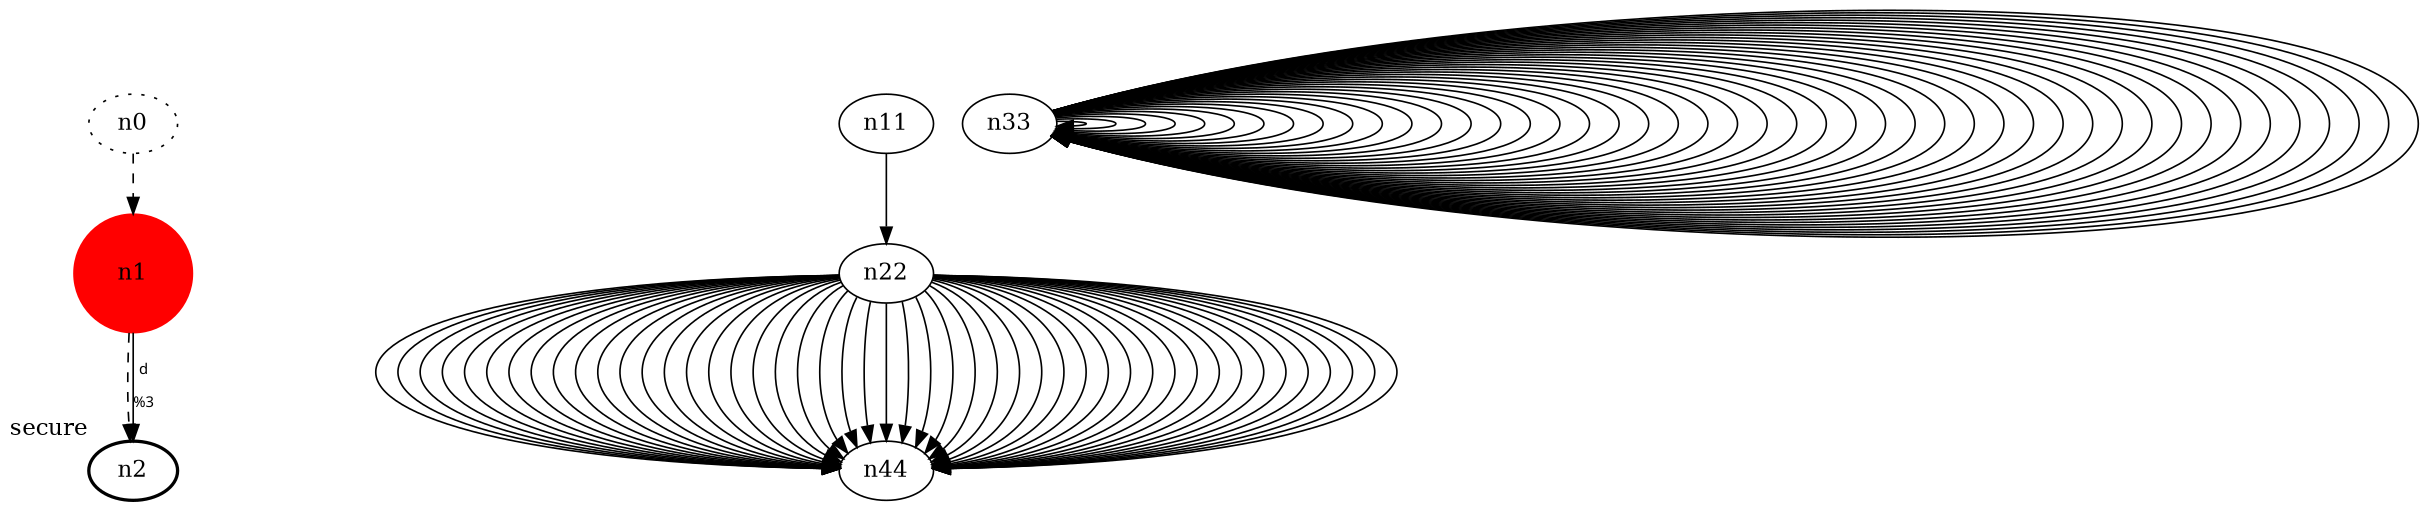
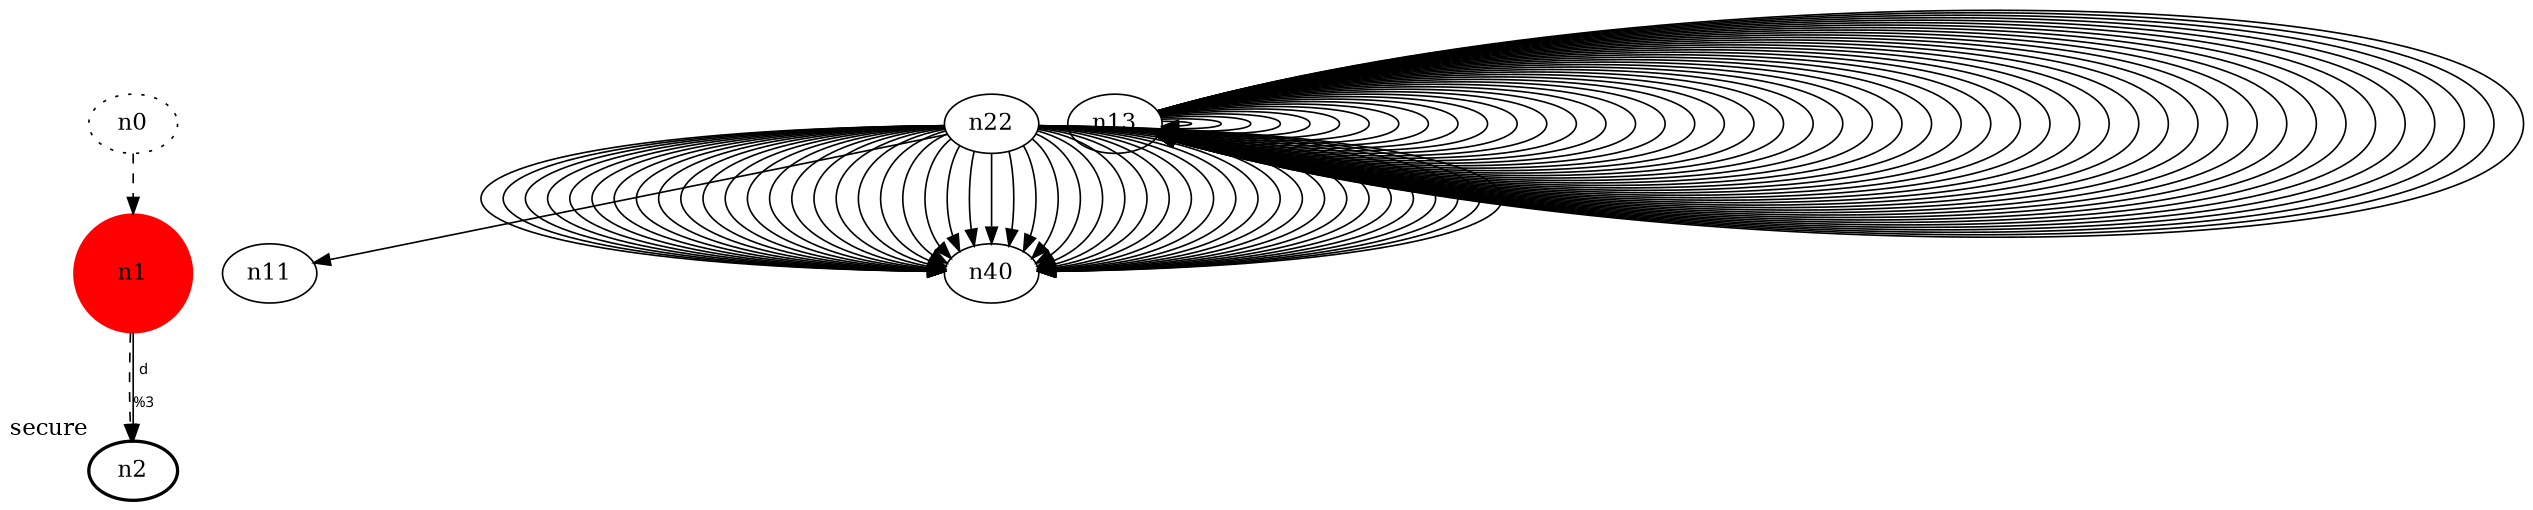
node "n33": label "n33" -> "n13"
edge "n11" -> "n22": reversed
node "n44": label "n44" -> "n40"
